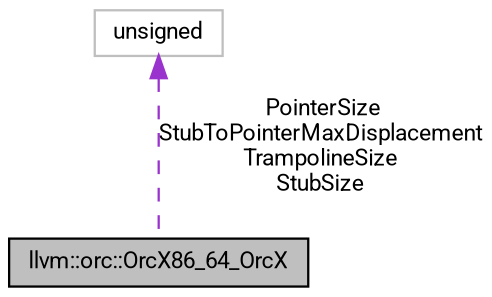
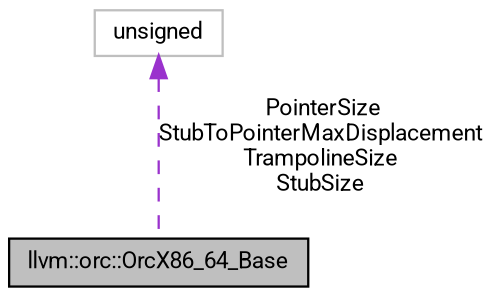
node "llvm::orc::OrcX86_64_OrcX": label "llvm::orc::OrcX86_64_OrcX" -> "llvm::orc::OrcX86_64_Base"
